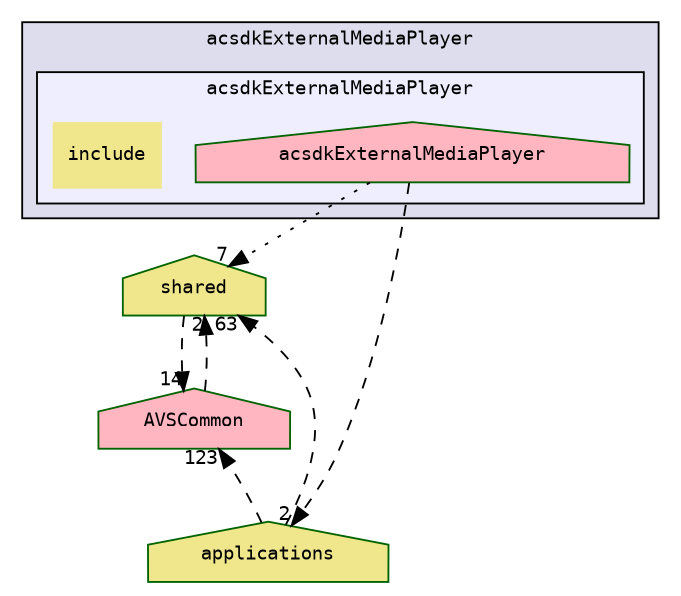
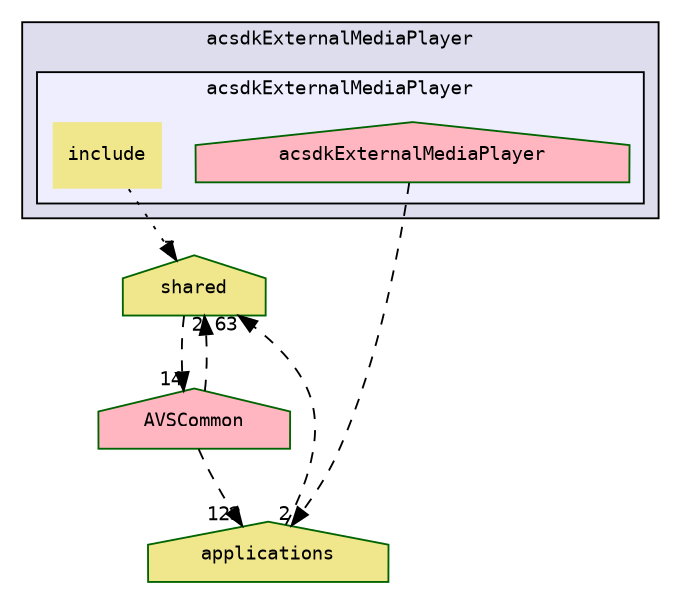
edge "acsdkExternalMediaPlayer" -> "shared": now "include" -> "shared"
edge "applications" -> "AVSCommon": reversed
